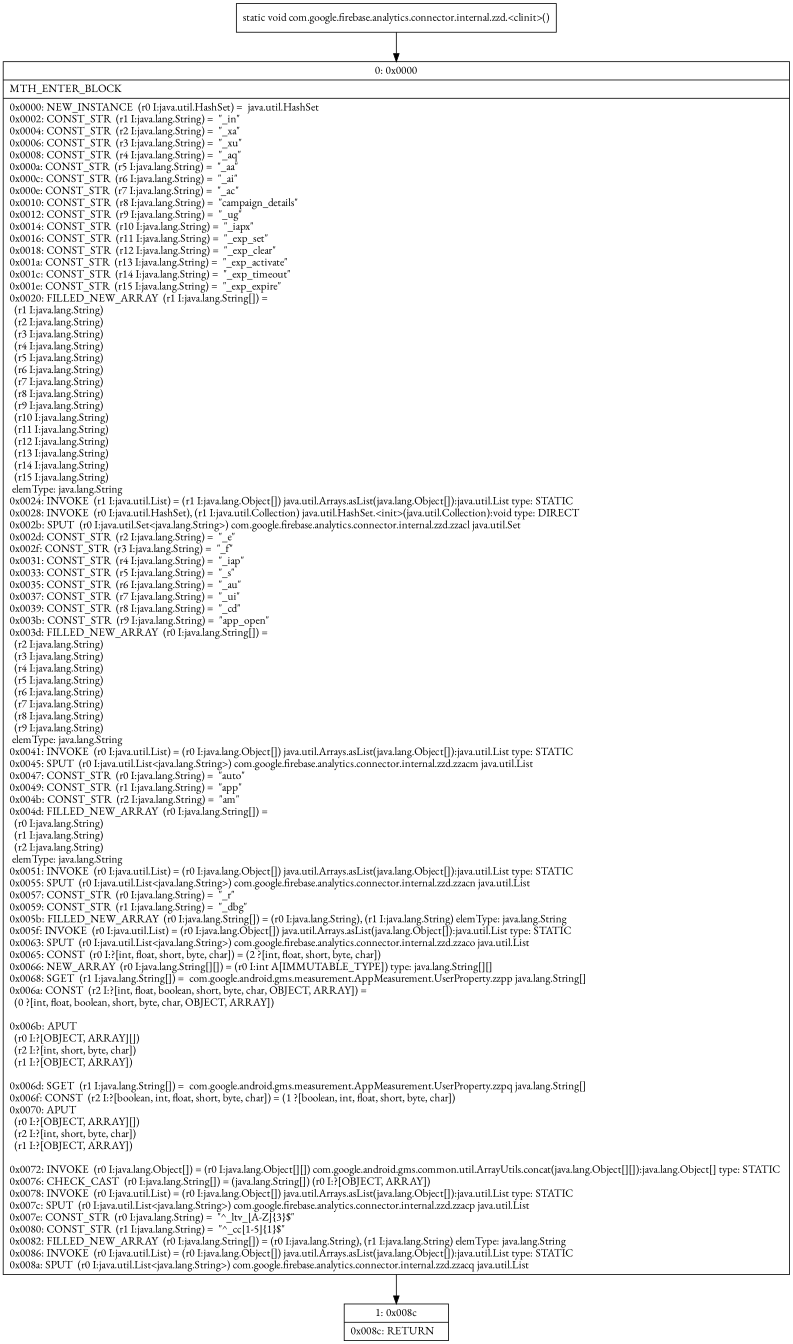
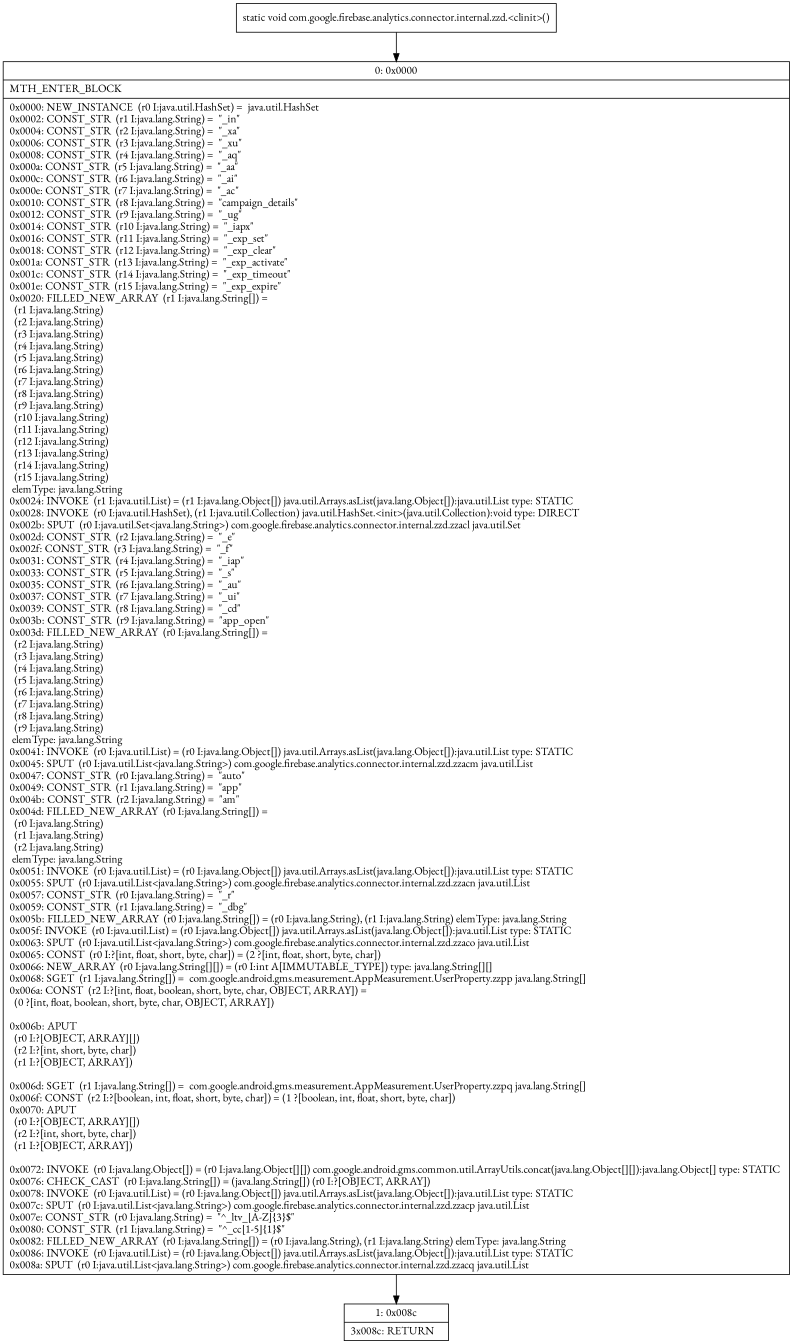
node "1: 0x008c": text "0x008c: RETURN" -> "3x008c: RETURN"
